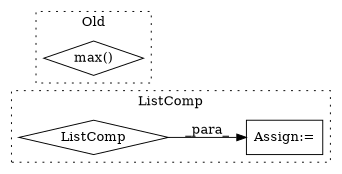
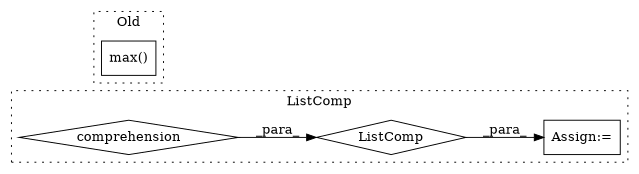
node "max()": shape diamond -> box
node "comprehension": added
